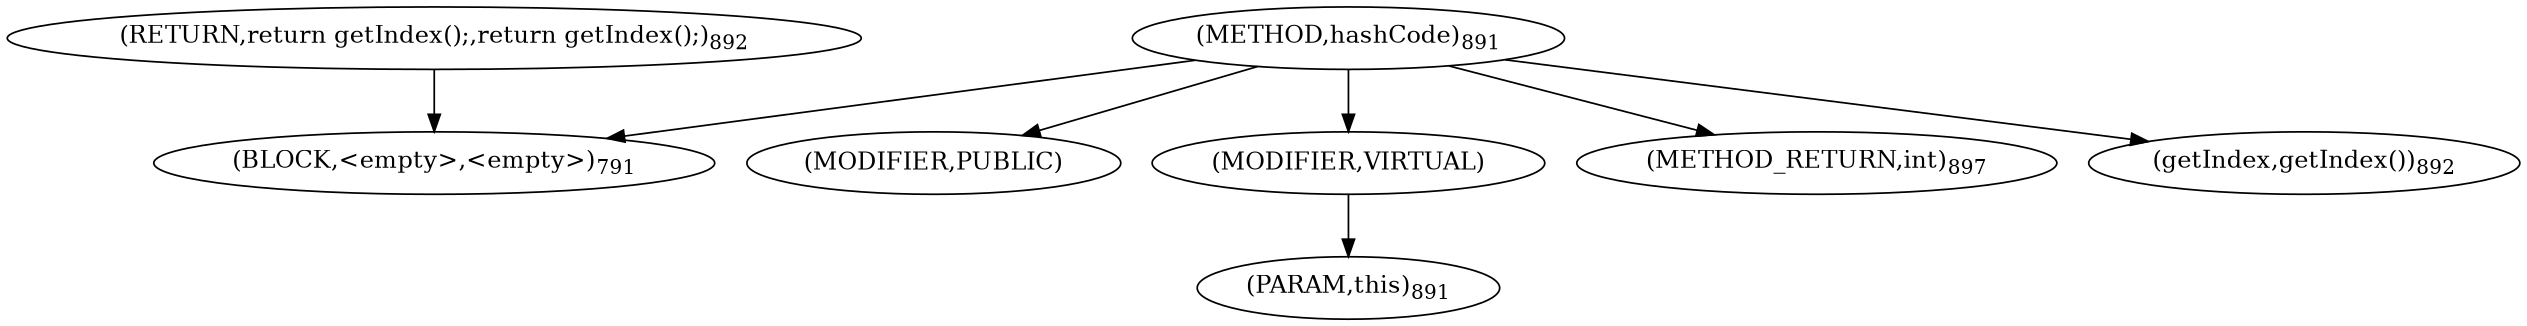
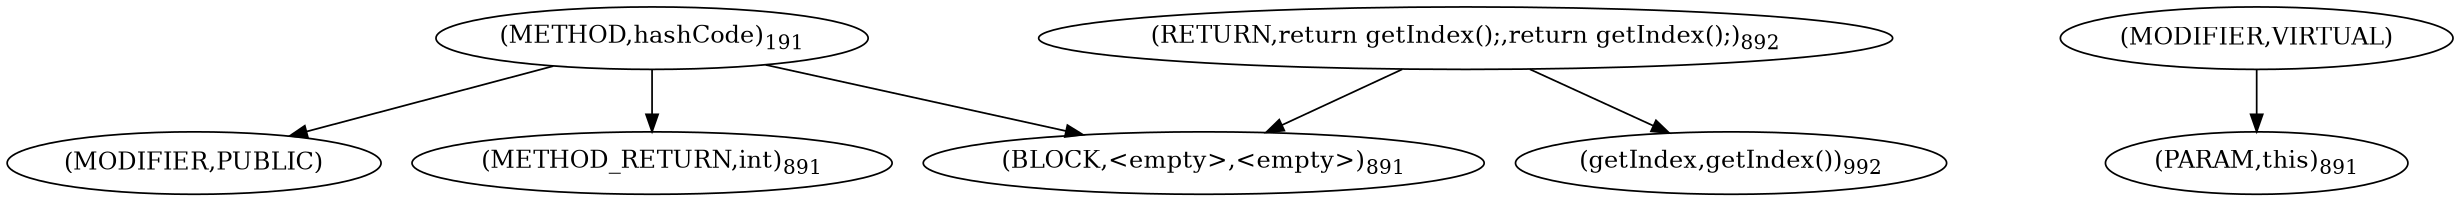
node "(METHOD,hashCode)": text "891" -> "191"
edge "(METHOD,hashCode)" -> "(MODIFIER,VIRTUAL)": removed
edge "(METHOD,hashCode)" -> "(getIndex,getIndex())": now "(RETURN,return getIndex();,return getIndex();)" -> "(getIndex,getIndex())"
node "(BLOCK,<empty>,<empty>)": text "791" -> "891"
node "(METHOD_RETURN,int)": text "897" -> "891"
node "(getIndex,getIndex())": text "892" -> "992"
